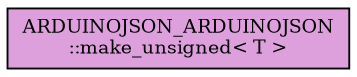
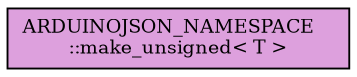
node "ARDUINOJSON_ARDUINOJSON ::make_unsigned< T >": label "ARDUINOJSON_ARDUINOJSON ::make_unsigned< T >" -> "ARDUINOJSON_NAMESPACE ::make_unsigned< T >"
